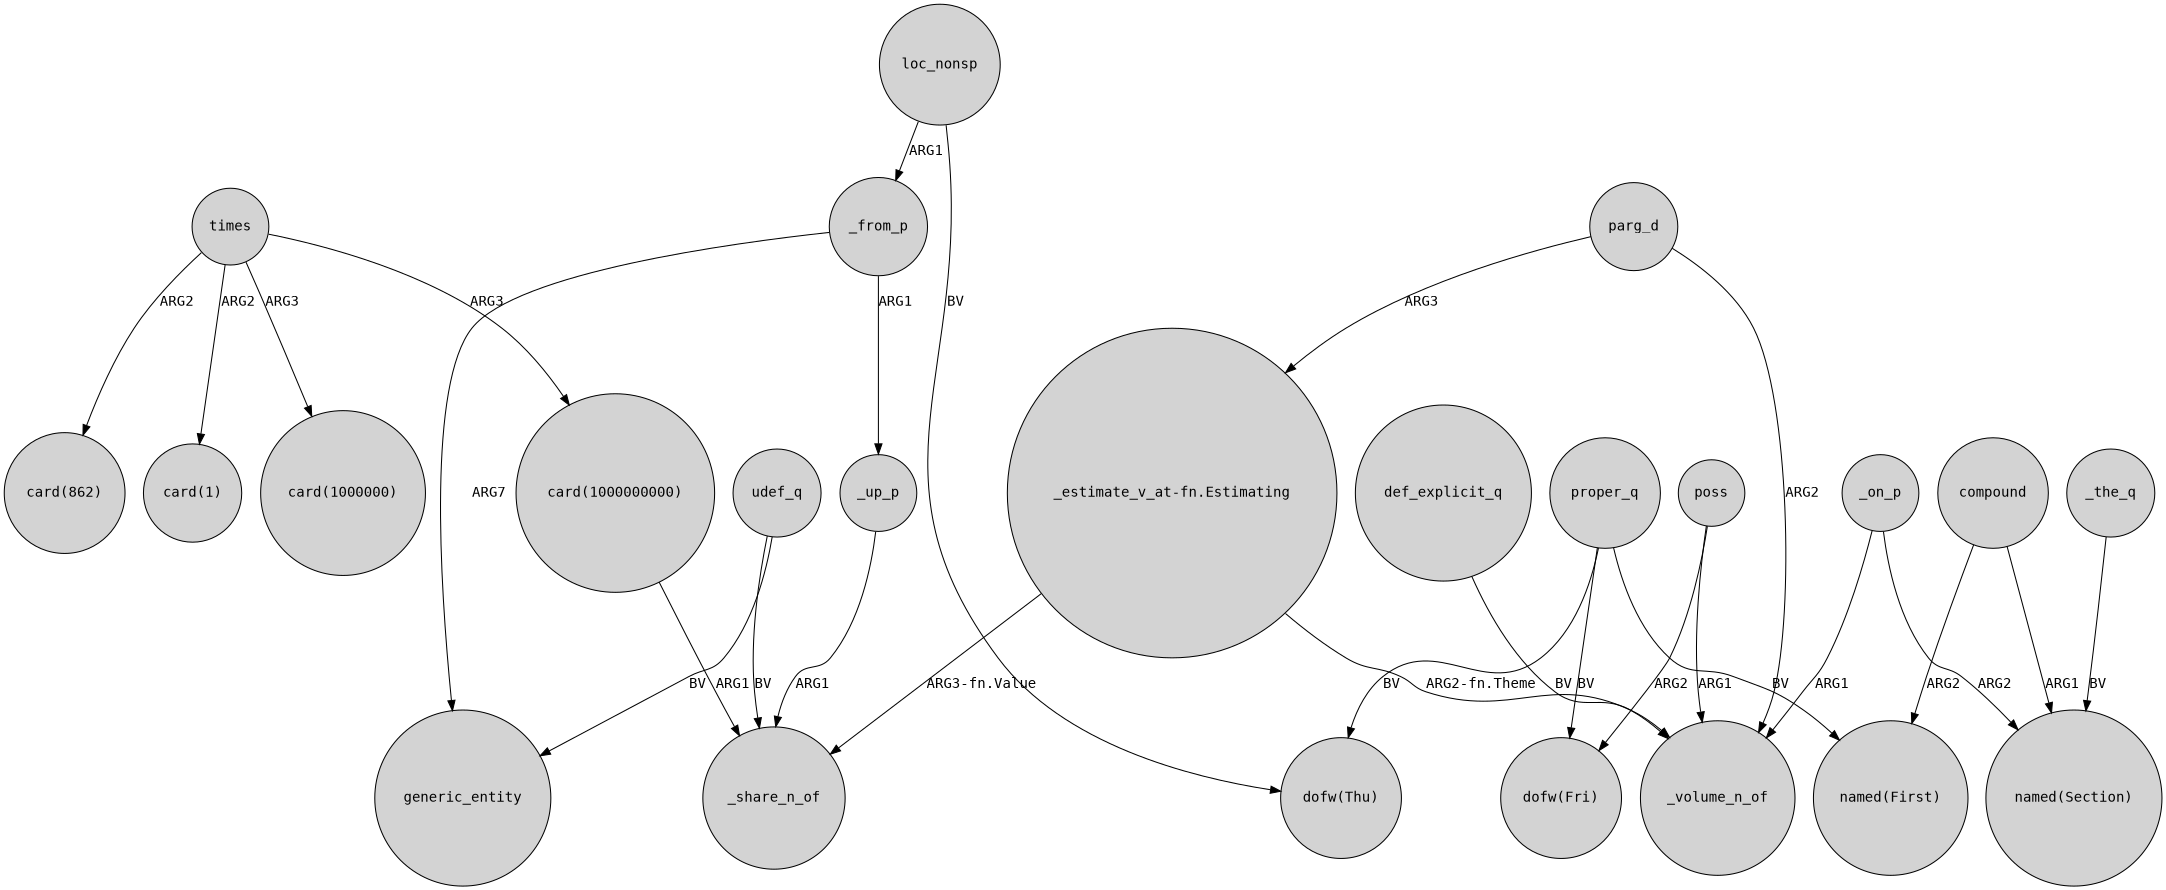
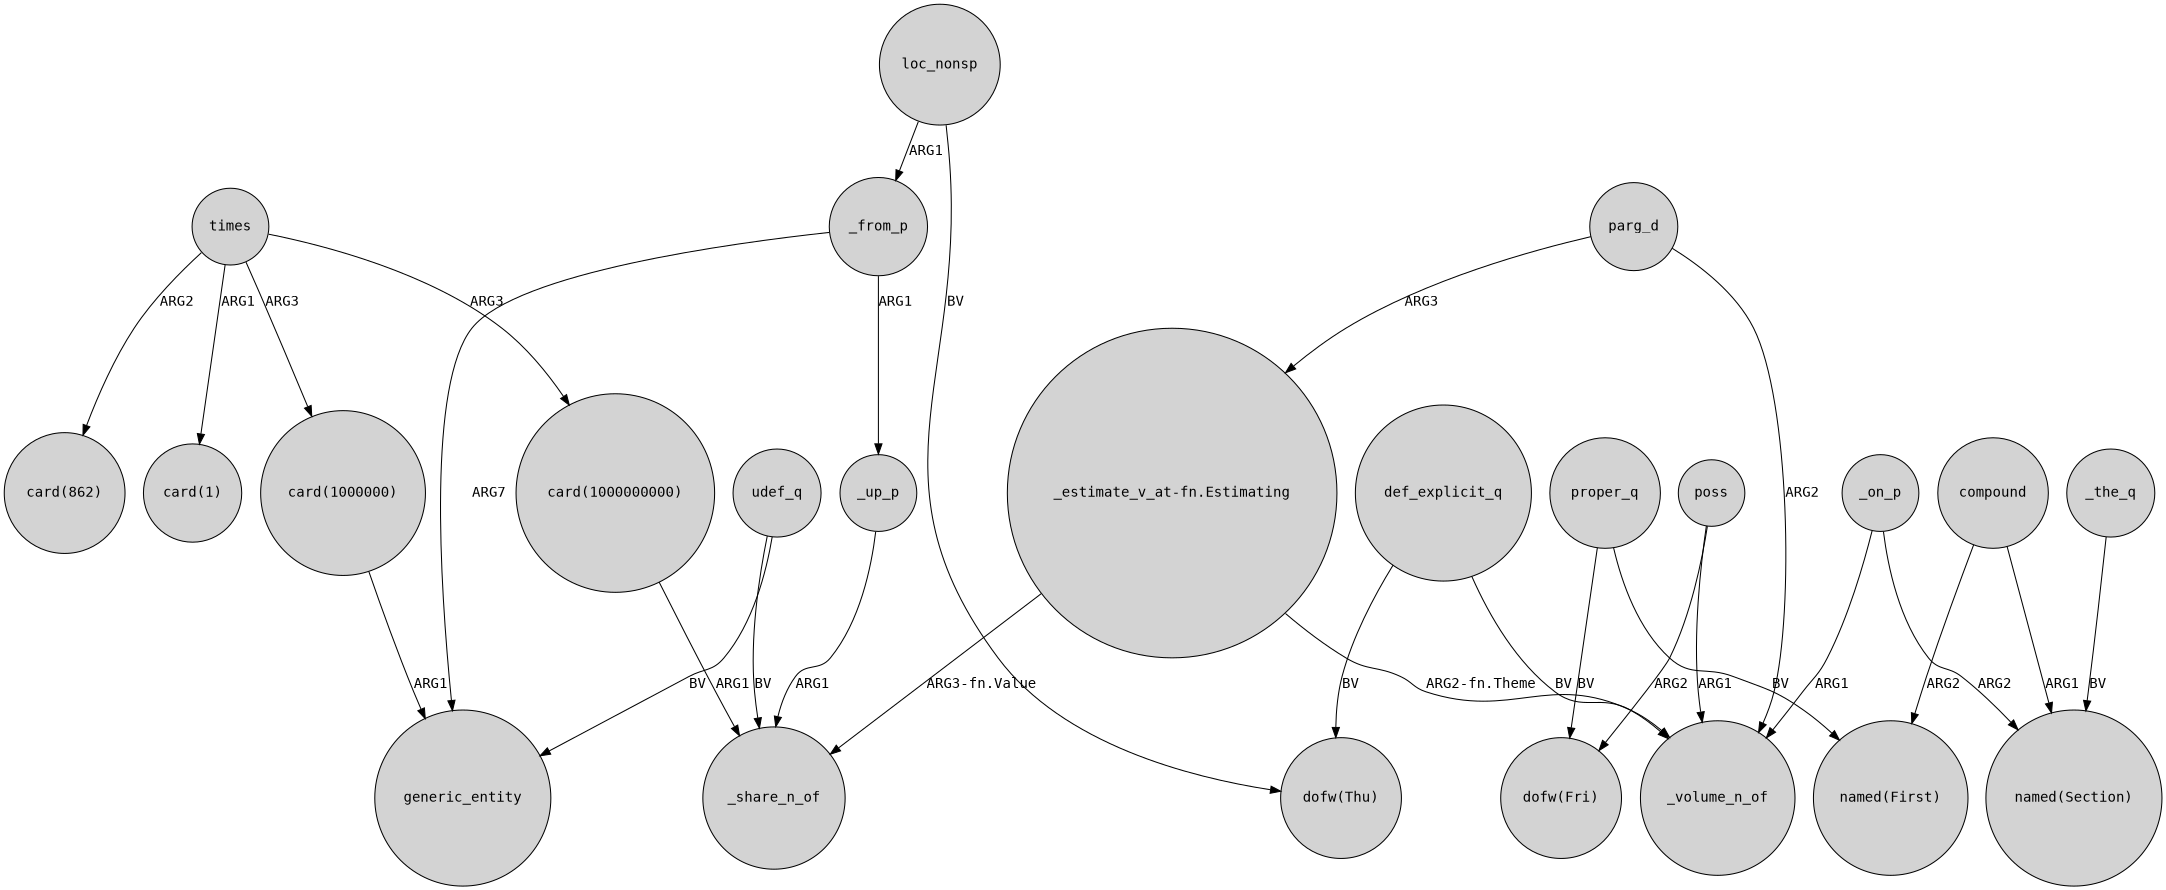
edge "times" -> "card(1)": label "ARG2" -> "ARG1"
edge "card(1000000)" -> "generic_entity": added, label "ARG1"
edge "proper_q" -> "dofw(Thu)": now "def_explicit_q" -> "dofw(Thu)"
